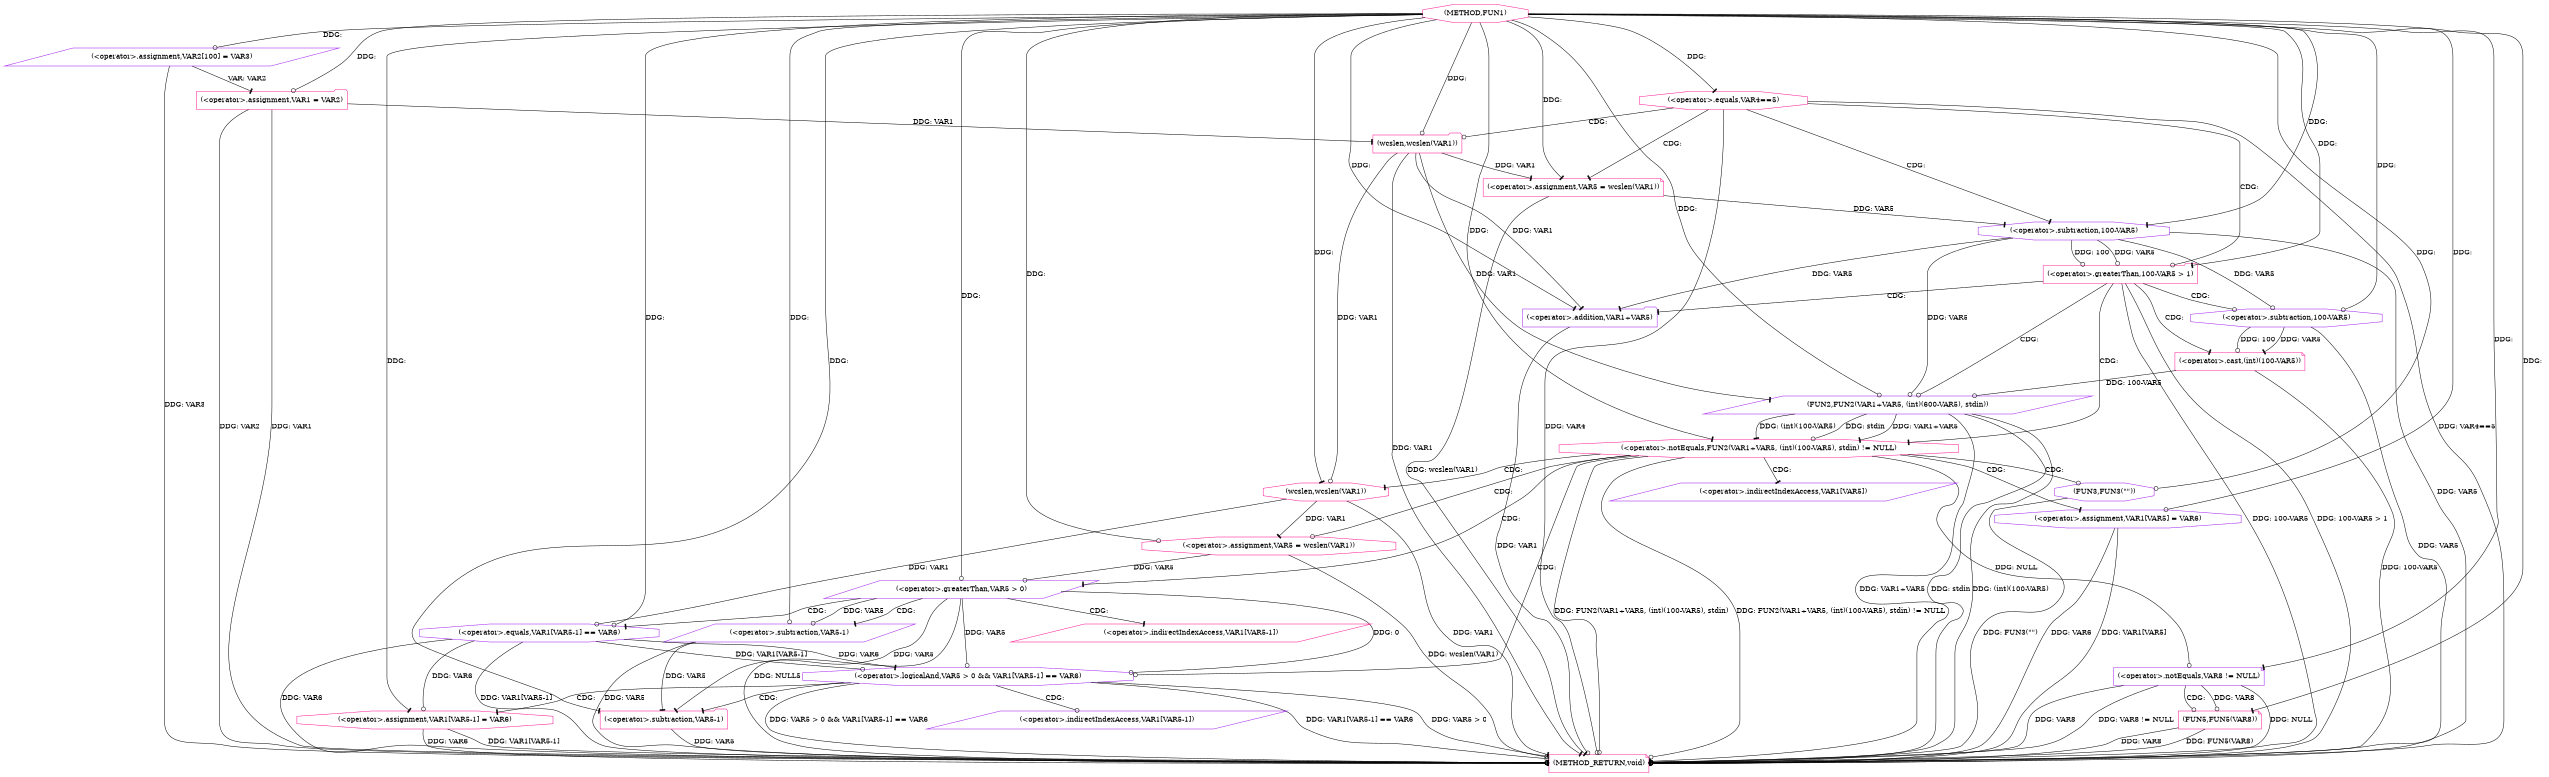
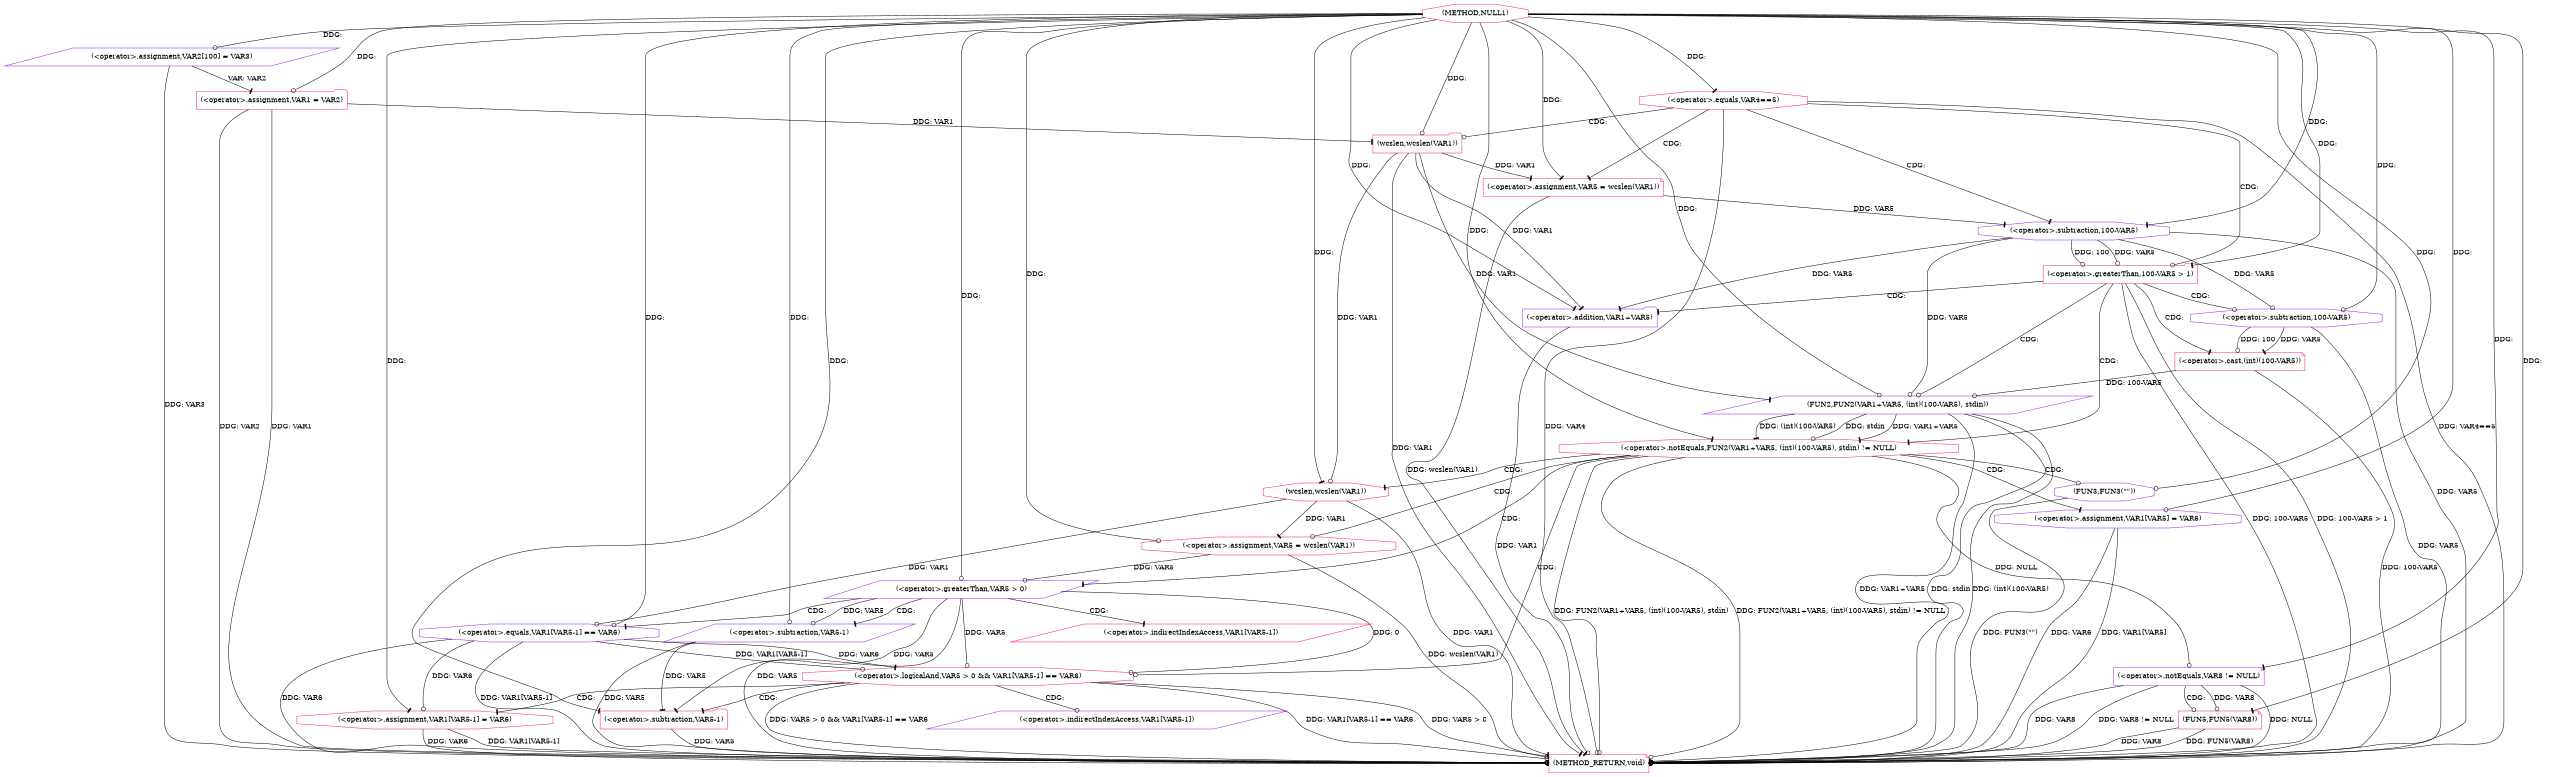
node "(METHOD,FUN1)": label "(METHOD,FUN1)" -> "(METHOD,NULL1)"
node "(FUN2,FUN2(VAR1+VAR5, (int)(600-VAR5), stdin))": label "(FUN2,FUN2(VAR1+VAR5, (int)(600-VAR5), stdin))" -> "(FUN2,FUN2(VAR1+VAR5, (int)(100-VAR5), stdin))"
node "(<operator>.indirectIndexAccess,VAR1[VAR5])": removed
edge "(<operator>.greaterThan,VAR5 > 0)" -> "(METHOD_RETURN,void)": label "DDG: NULL5" -> "DDG: VAR5"
node "(<operator>.logicalAnd,VAR5 > 0 && VAR1[VAR5-1] == VAR6)": color purple -> deeppink
